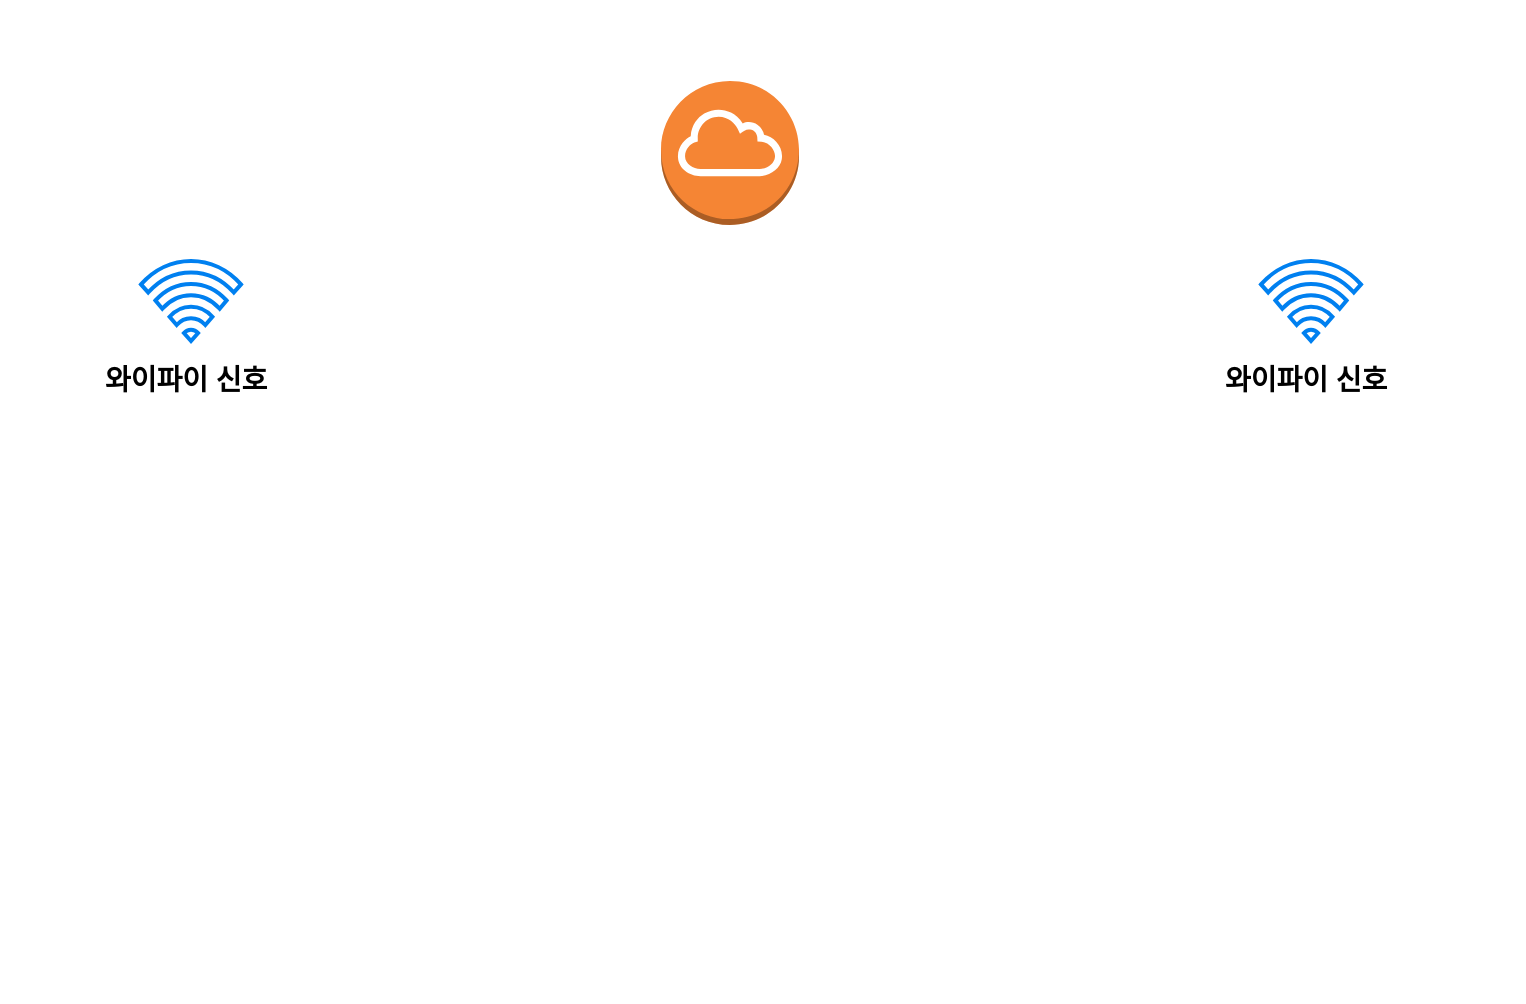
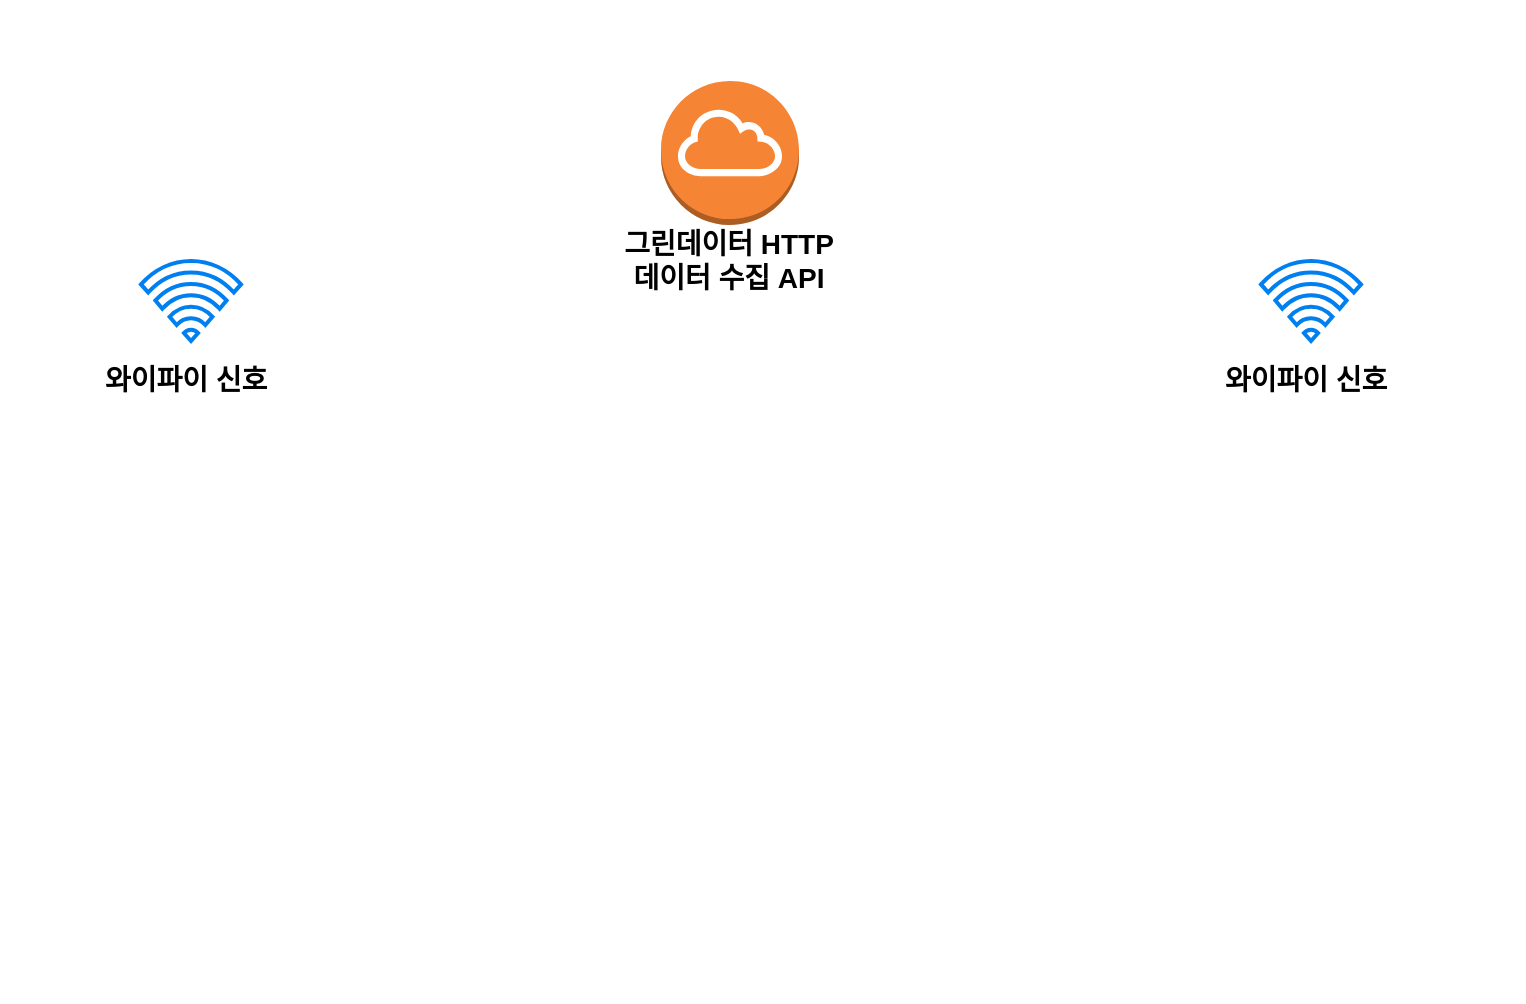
node "그린데이터 HTTP 데이터 수집 API": added
